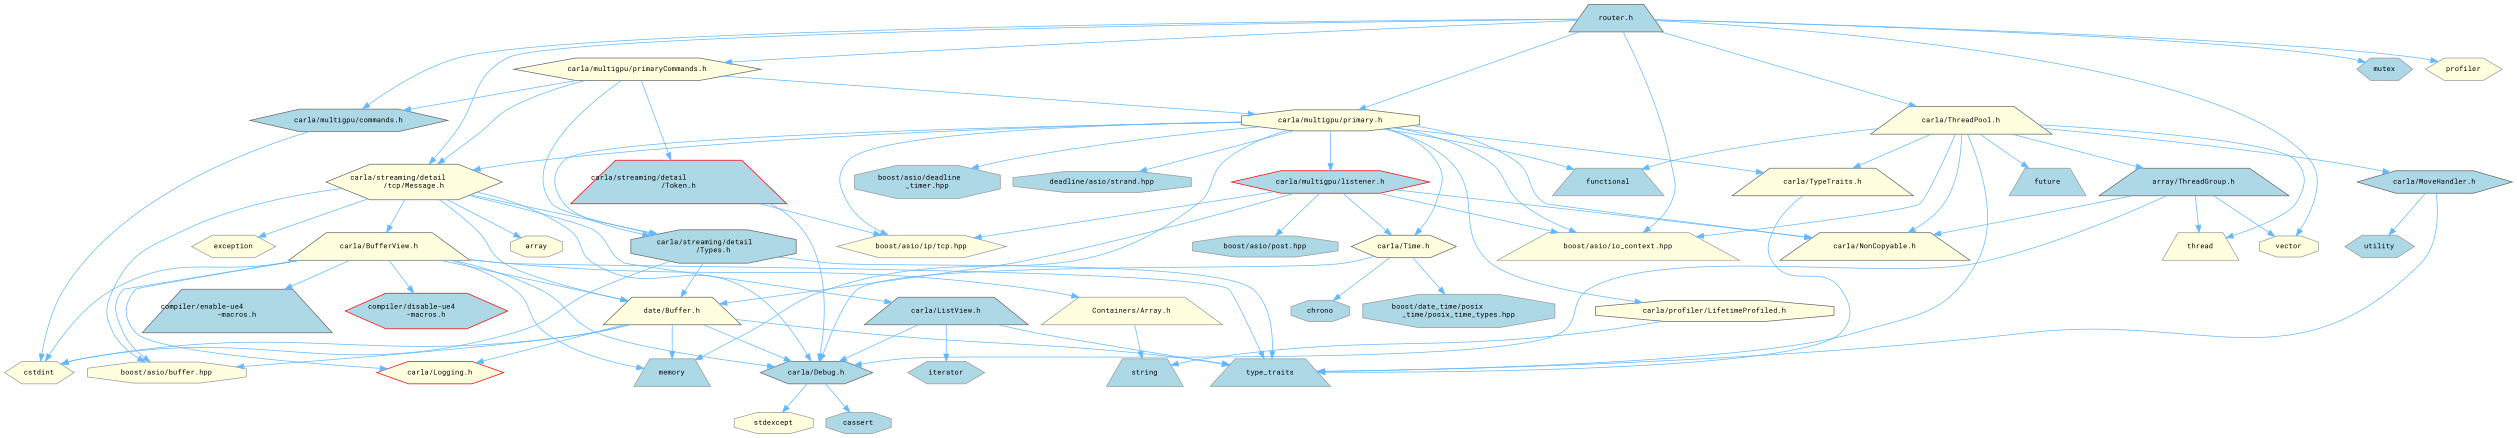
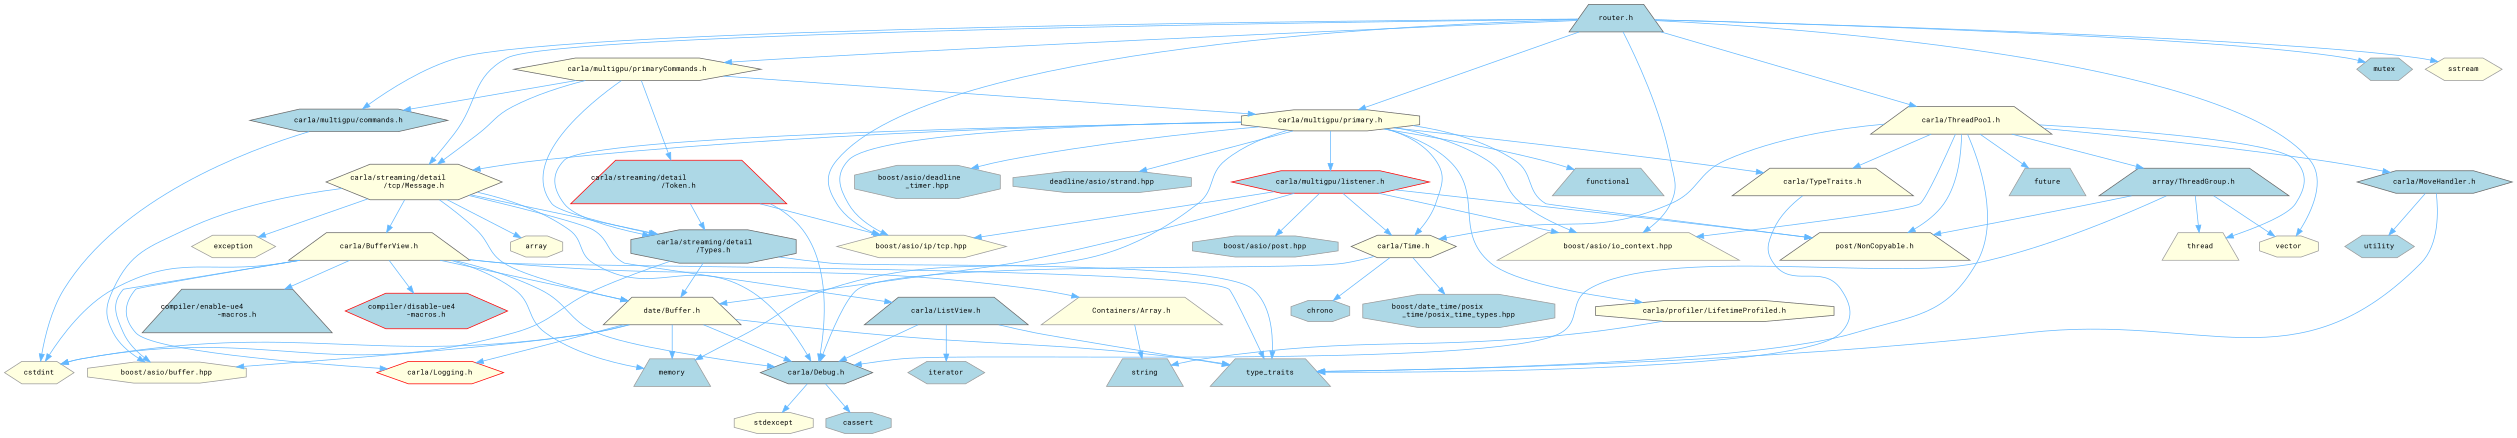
edge "router.h" -> "boost/asio/ip/tcp.hpp": added
node "profiler": label "profiler" -> "sstream"
edge "carla/ThreadPool.h" -> "functional": now "carla/ThreadPool.h" -> "carla/Time.h"
edge "carla/streaming/detail /Token.h" -> "carla/streaming/detail /Types.h": added
node "carla/NonCopyable.h": label "carla/NonCopyable.h" -> "post/NonCopyable.h"
